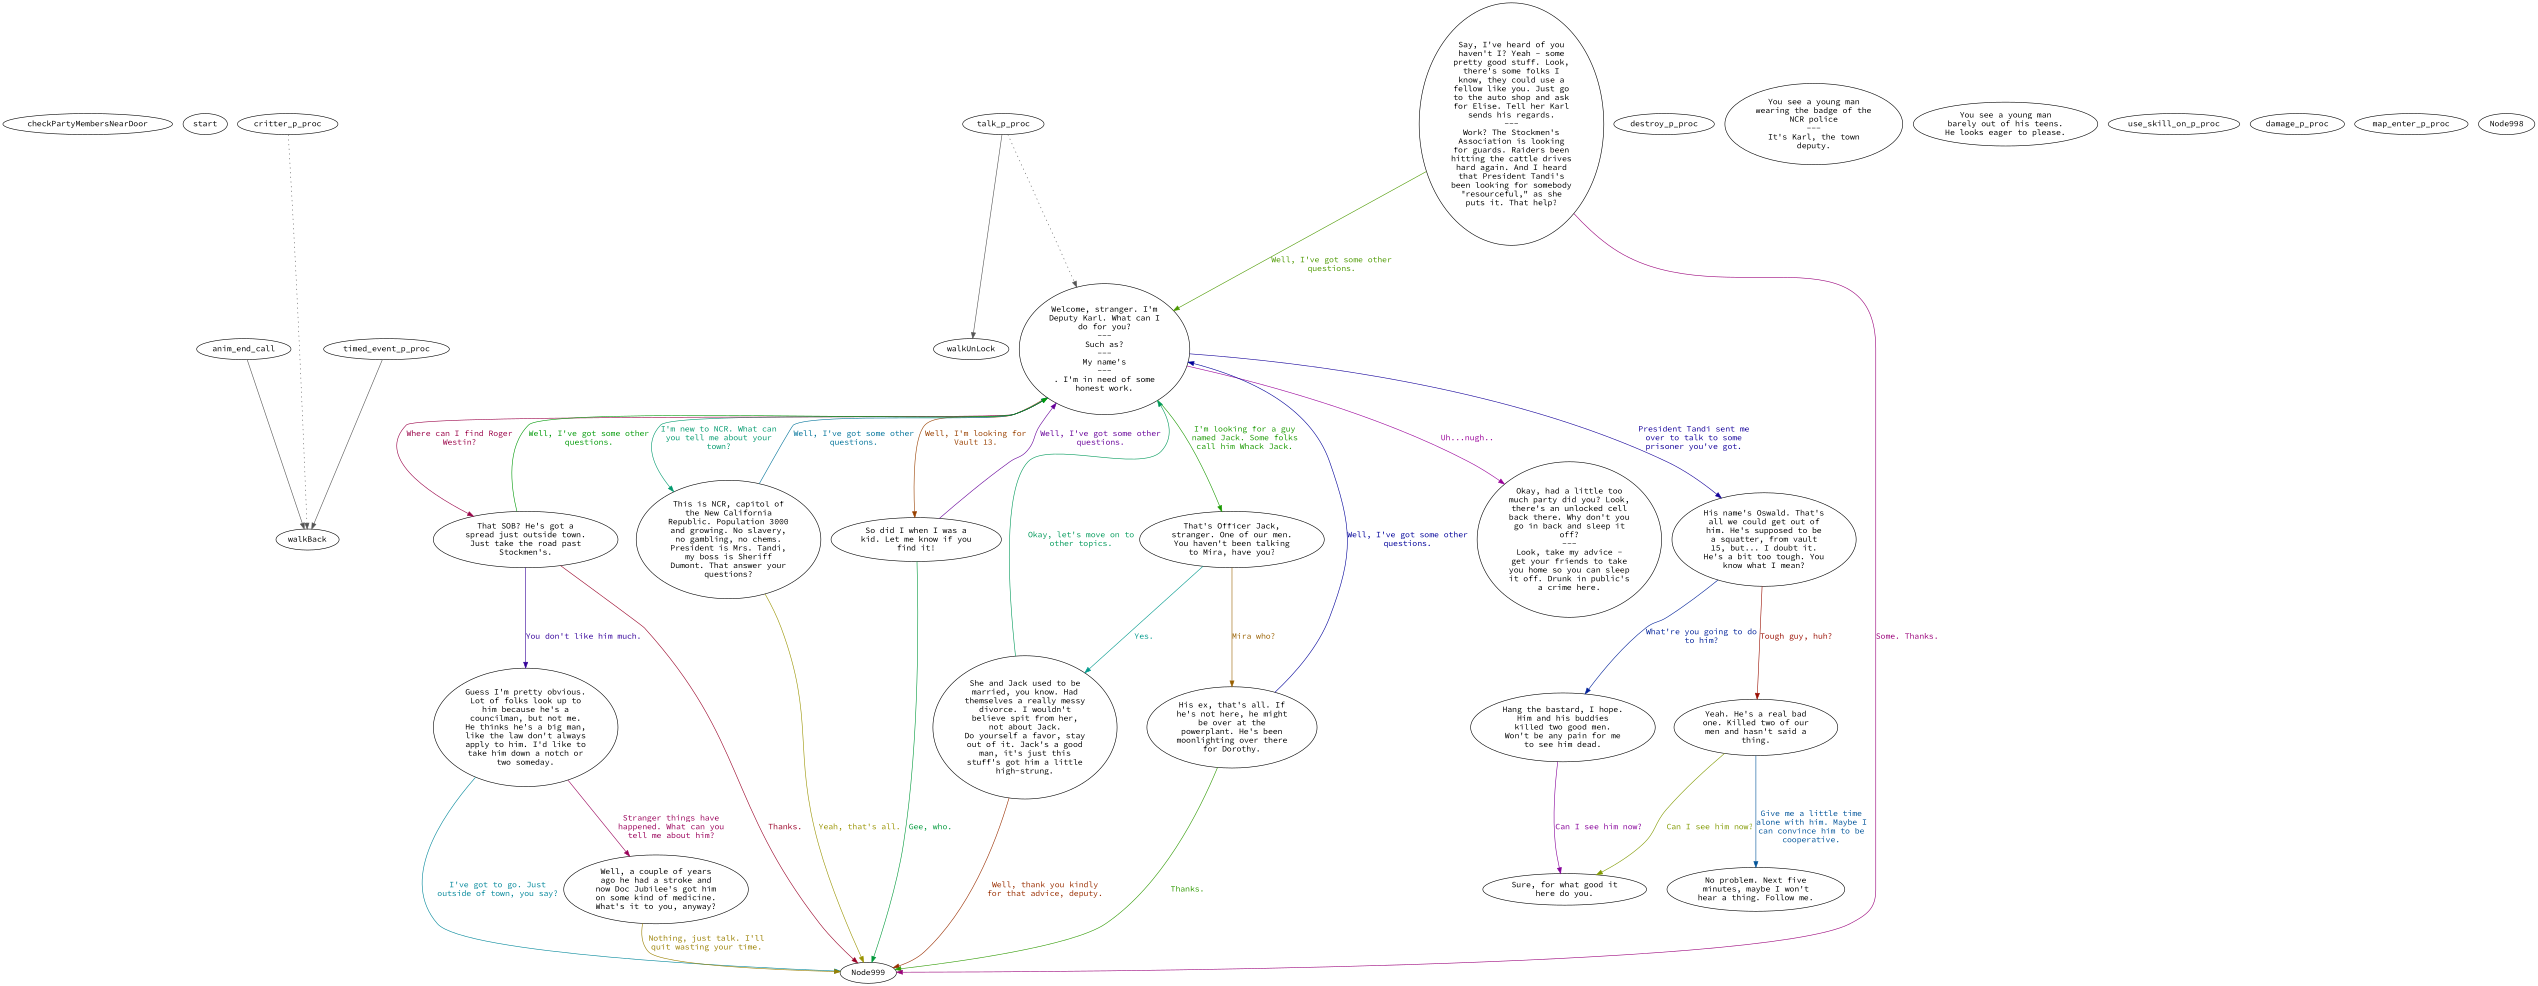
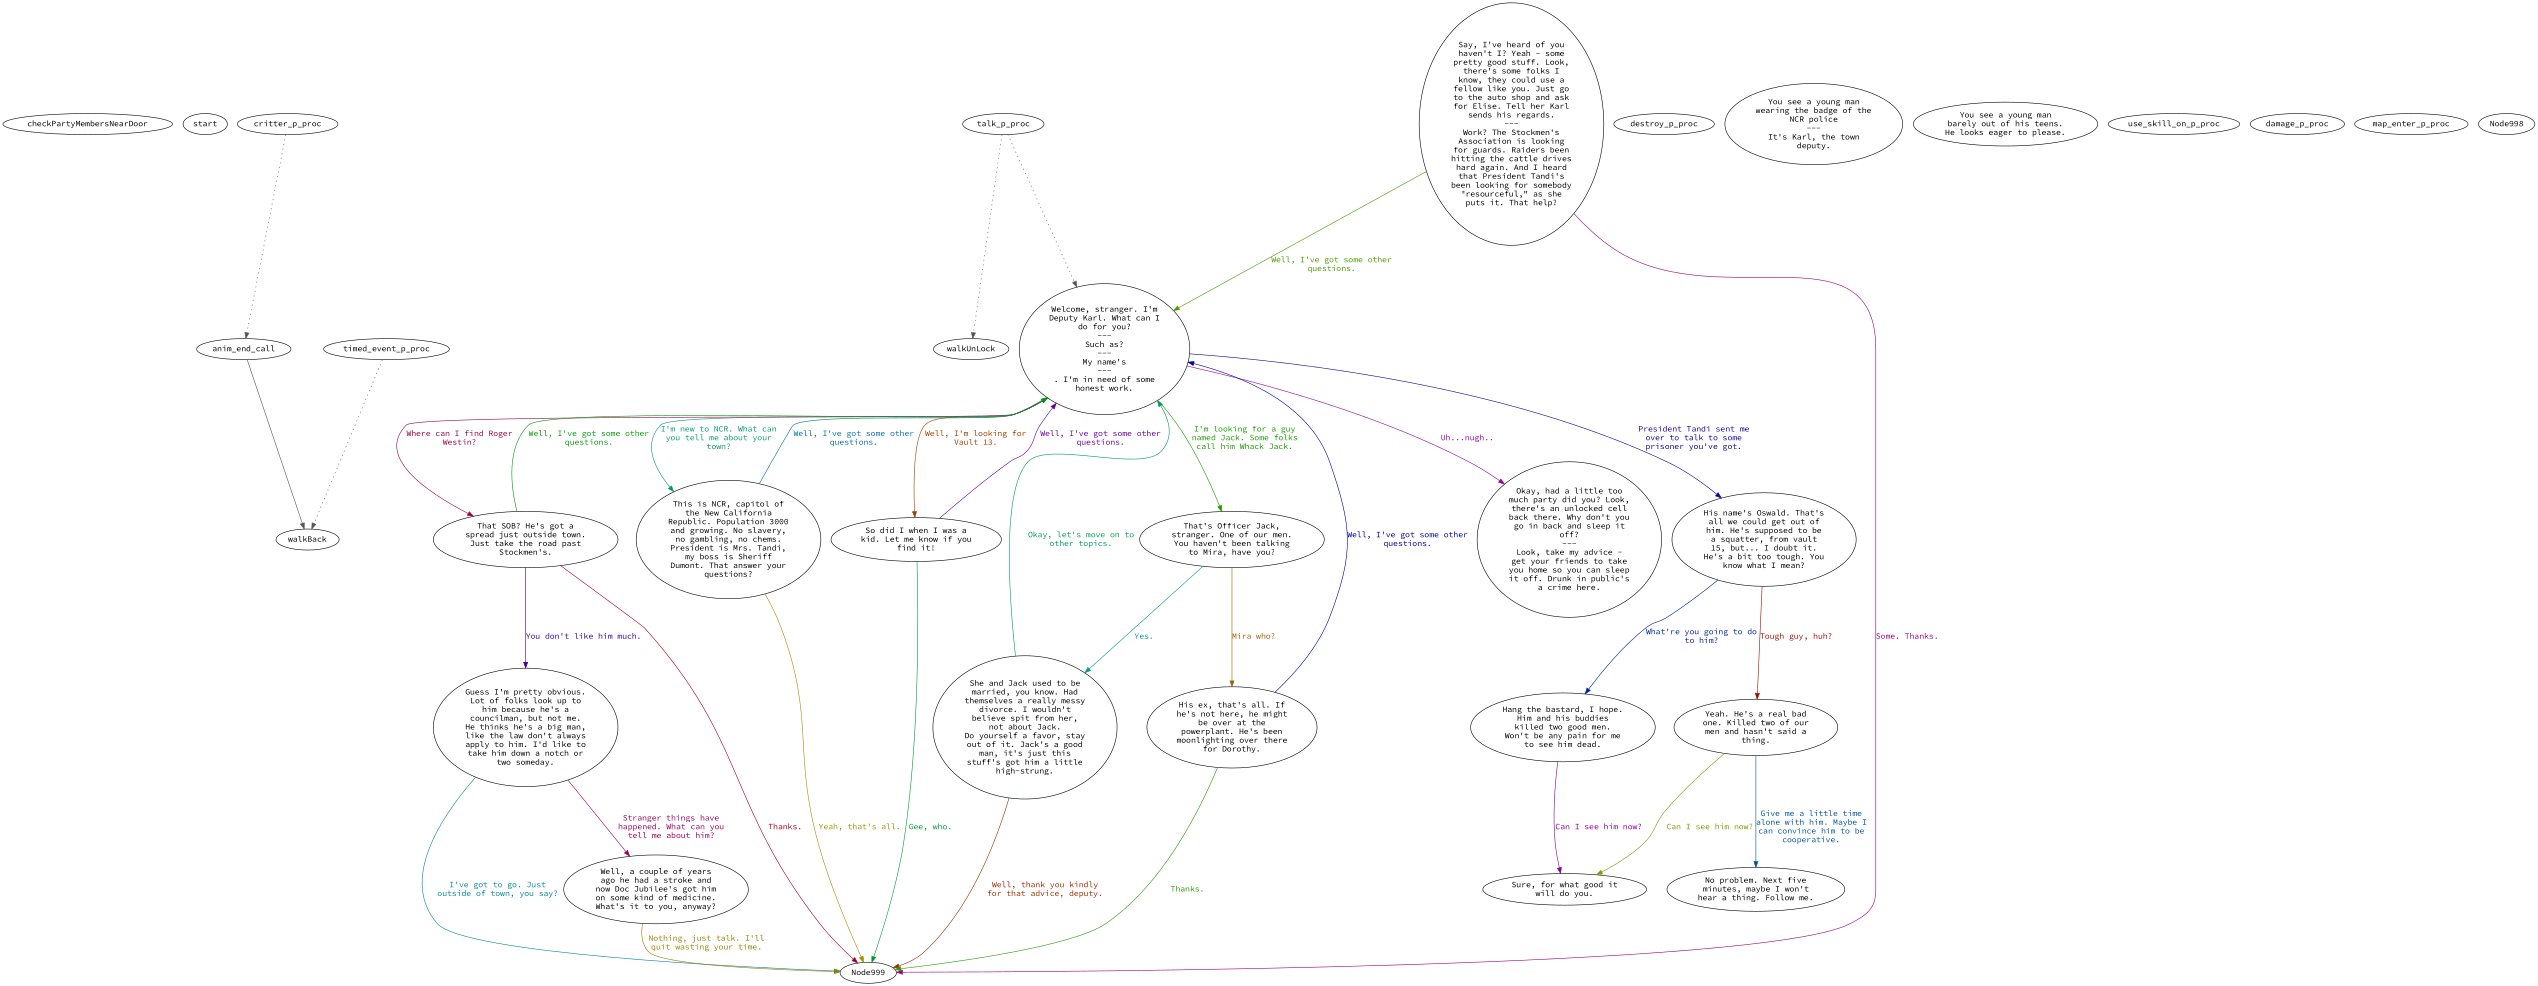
edge "talk_p_proc" -> "walkUnLock": style solid -> dotted
edge "critter_p_proc" -> "walkBack": now "critter_p_proc" -> "anim_end_call"
edge "timed_event_p_proc" -> "walkBack": style solid -> dotted
node "Sure, for what good it here do you.": label "Sure, for what good it here do you." -> "Sure, for what good it will do you."
